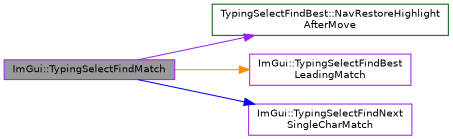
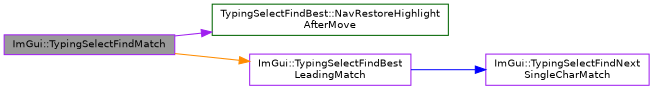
edge "ImGui::TypingSelectFindMatch" -> "ImGui::TypingSelectFindNext SingleCharMatch": now "ImGui::TypingSelectFindBest LeadingMatch" -> "ImGui::TypingSelectFindNext SingleCharMatch"
